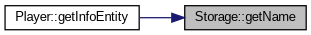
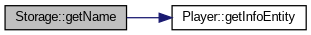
edge "Player::getInfoEntity" -> "Storage::getName": reversed
